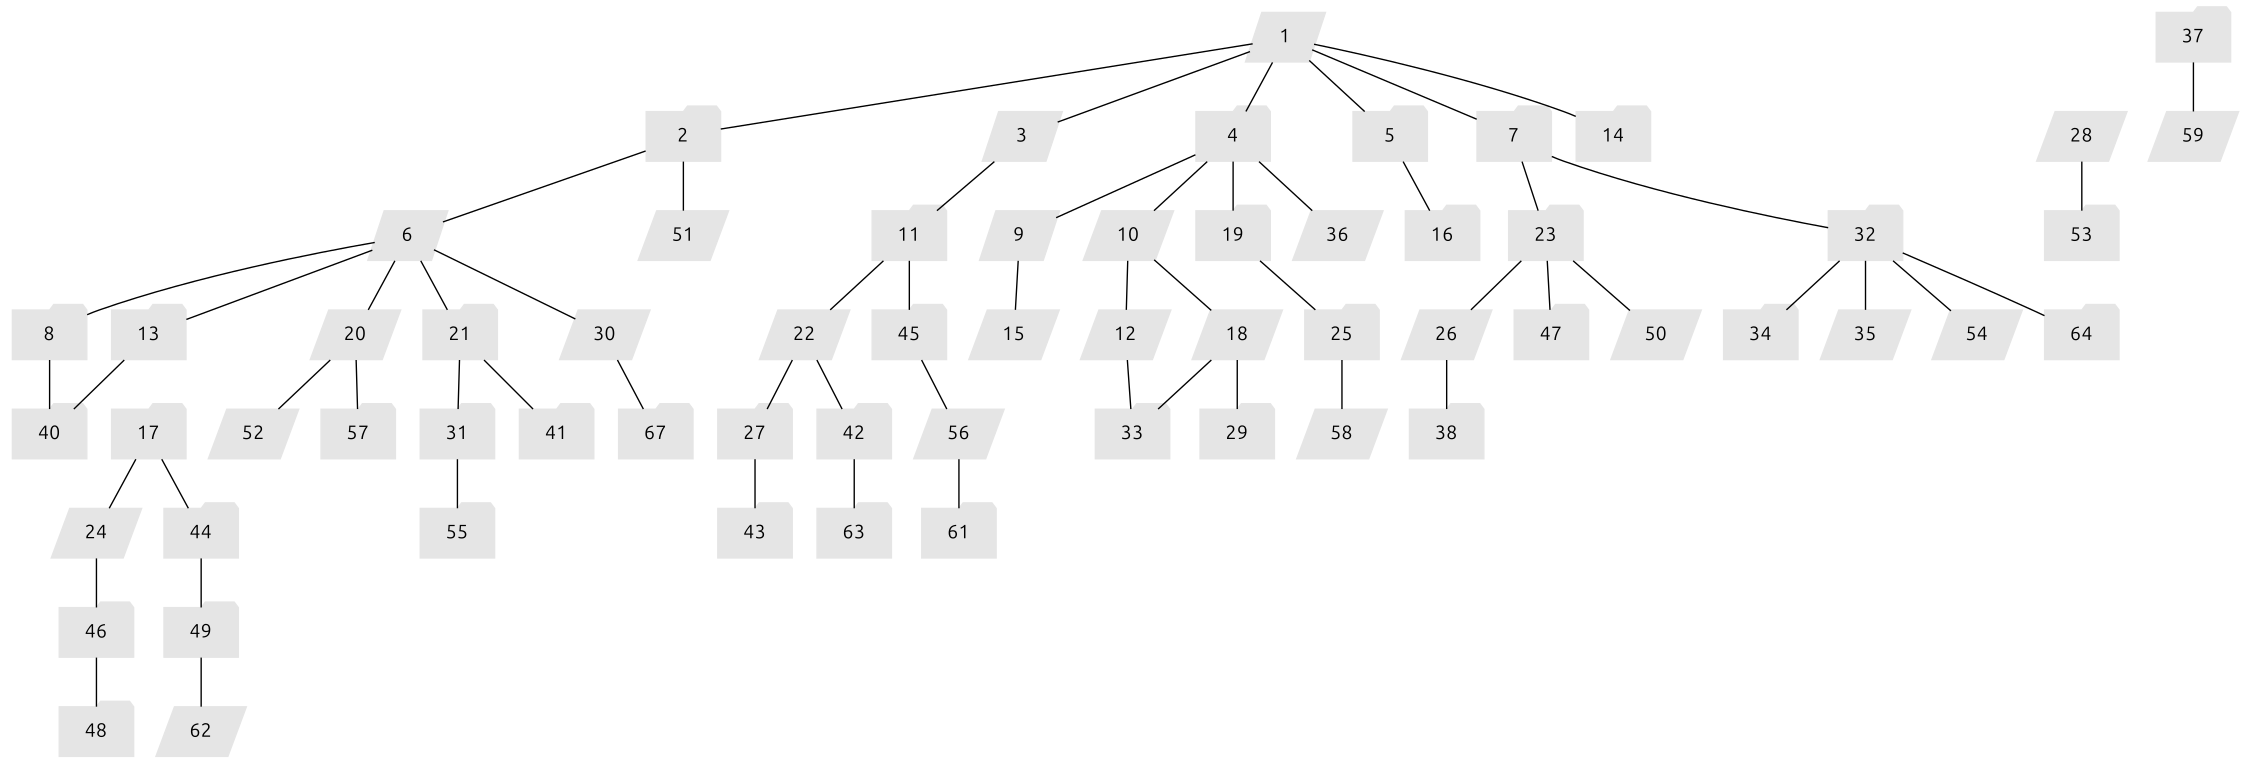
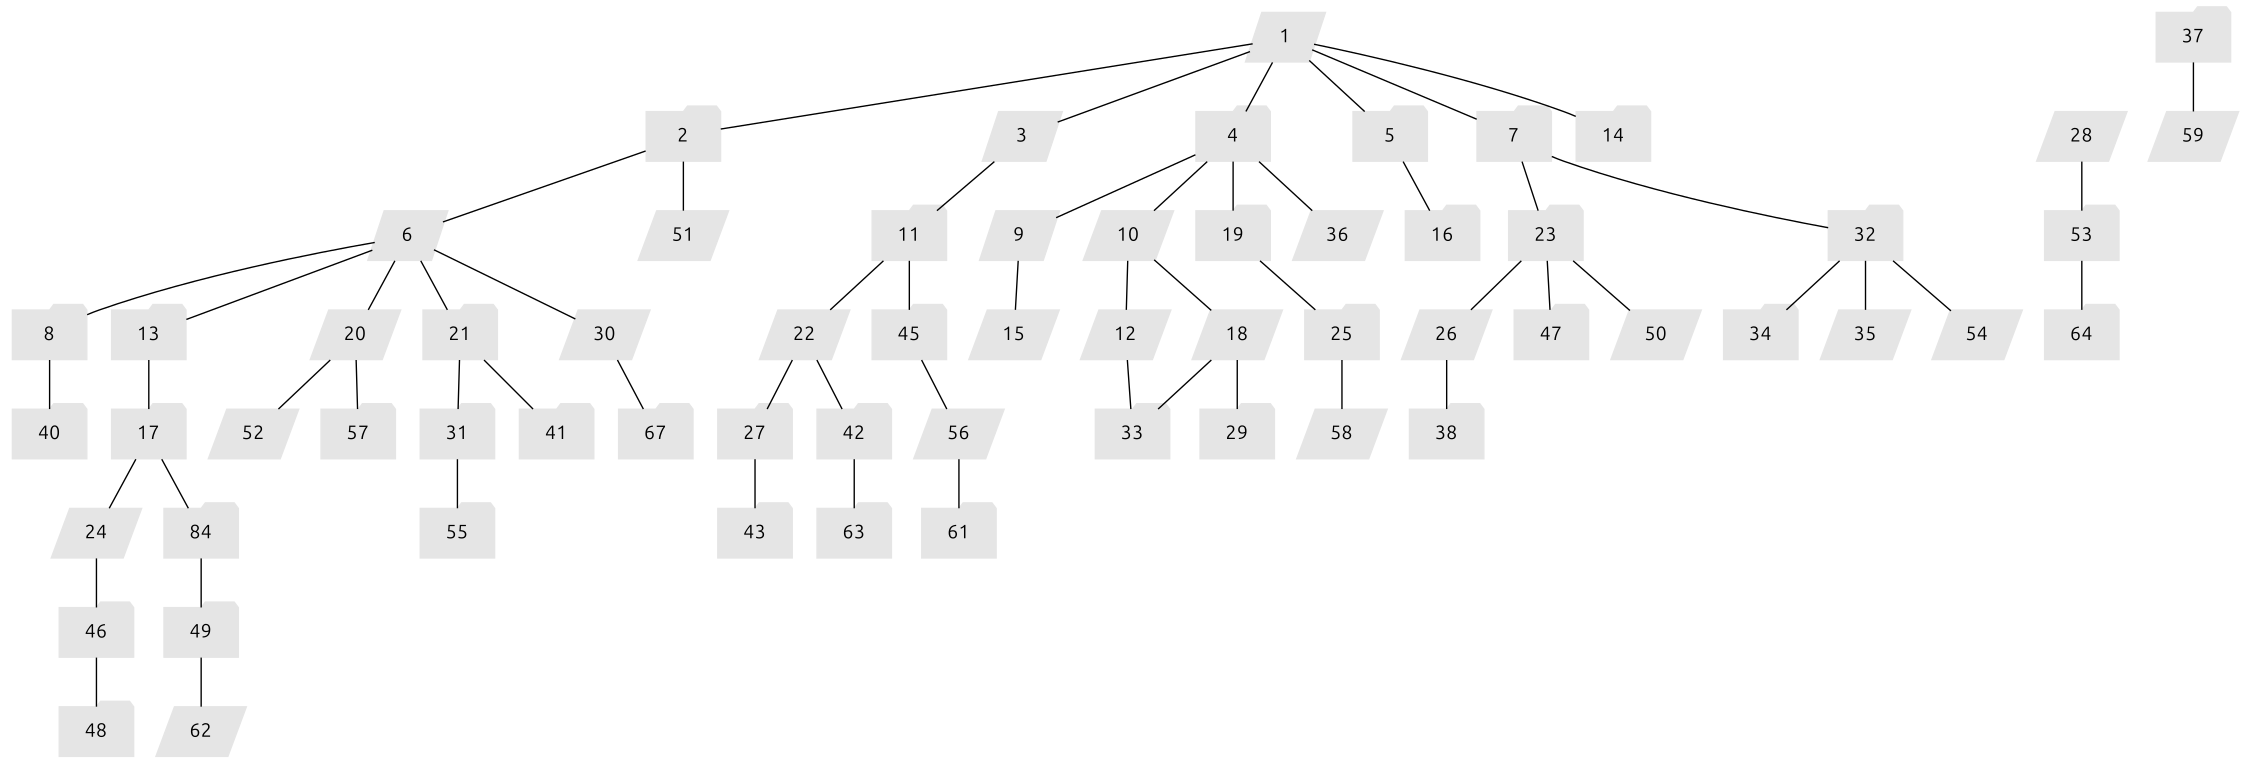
edge "32" -- "64": now "53" -- "64"
edge "13" -- "40": now "13" -- "17"
node "44": label "44" -> "84"
